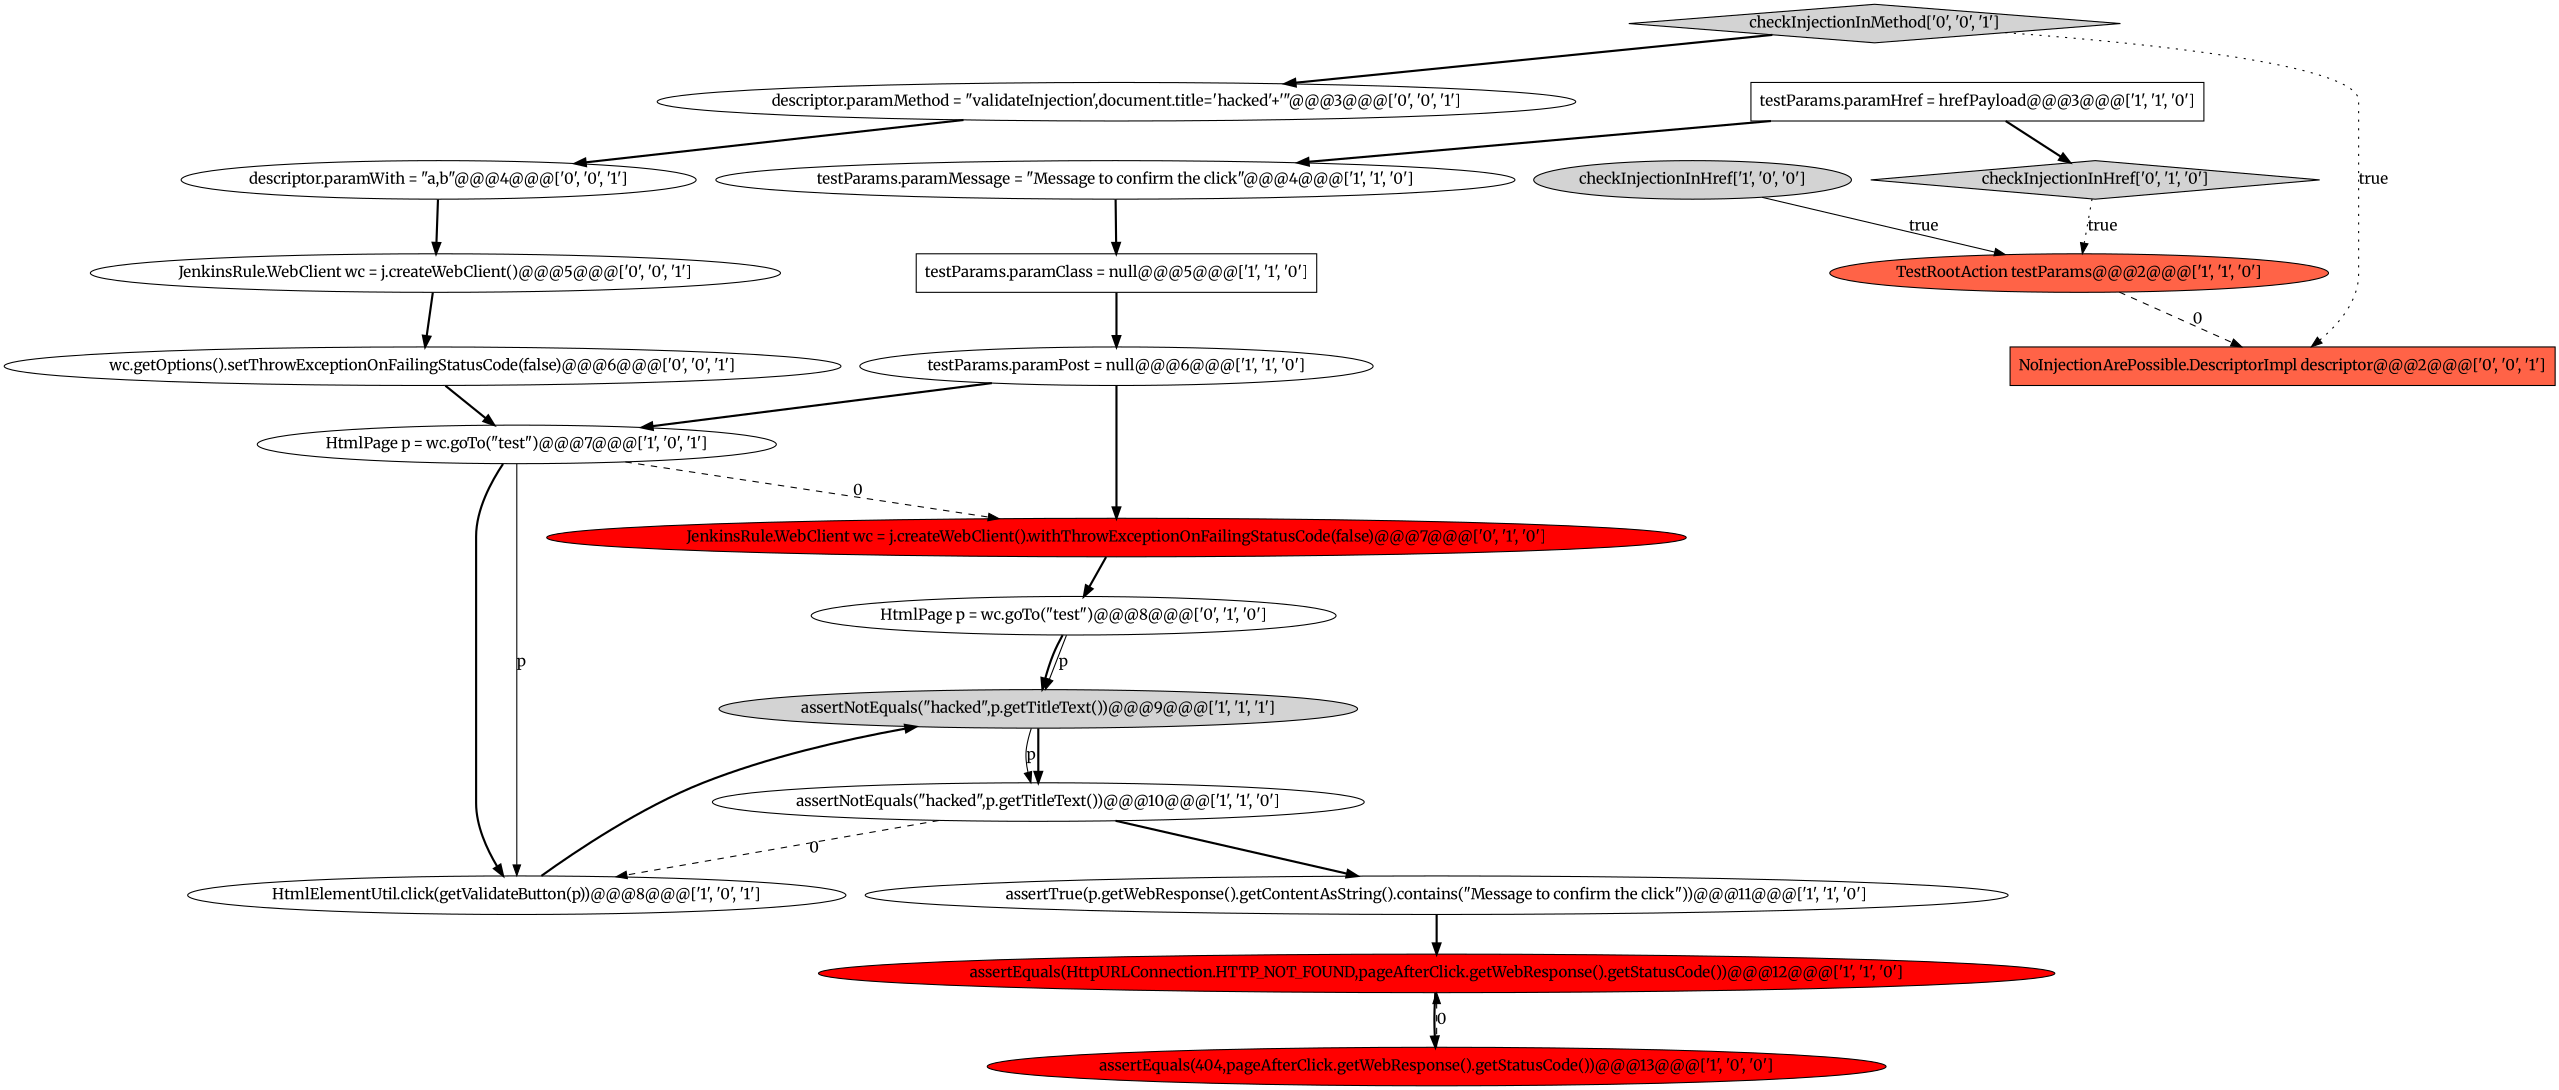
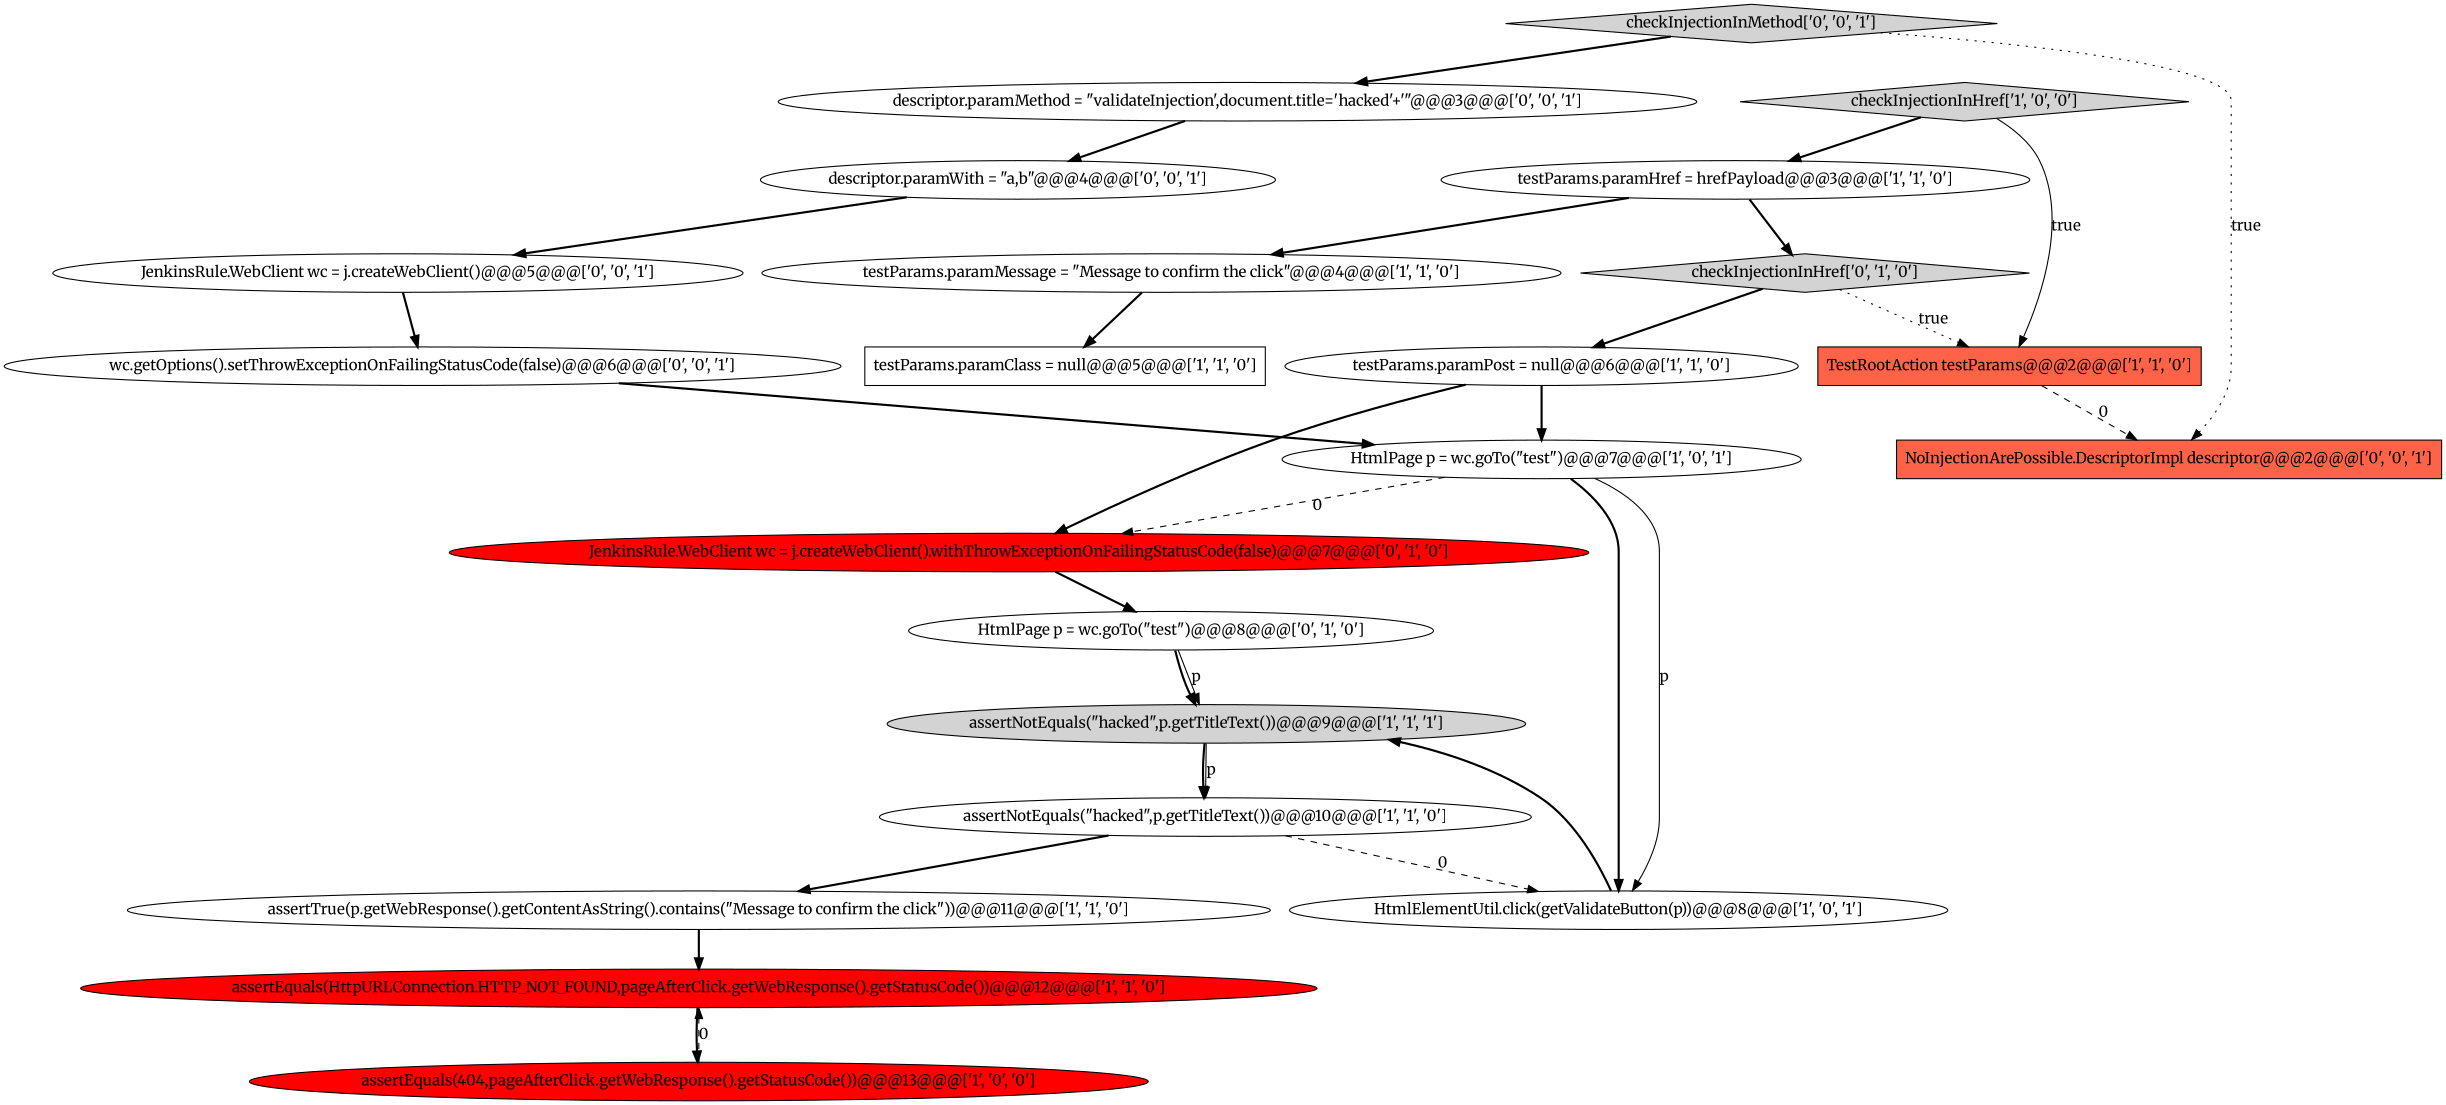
node "testParams.paramHref = hrefPayload@@@3@@@['1', '1', '0']": shape box -> ellipse
edge "checkInjectionInHref['1', '0', '0']" -> "testParams.paramHref = hrefPayload@@@3@@@['1', '1', '0']": added
node "checkInjectionInHref['1', '0', '0']": shape ellipse -> diamond
node "TestRootAction testParams@@@2@@@['1', '1', '0']": shape ellipse -> box
edge "testParams.paramClass = null@@@5@@@['1', '1', '0']" -> "testParams.paramPost = null@@@6@@@['1', '1', '0']": now "checkInjectionInHref['0', '1', '0']" -> "testParams.paramPost = null@@@6@@@['1', '1', '0']"
